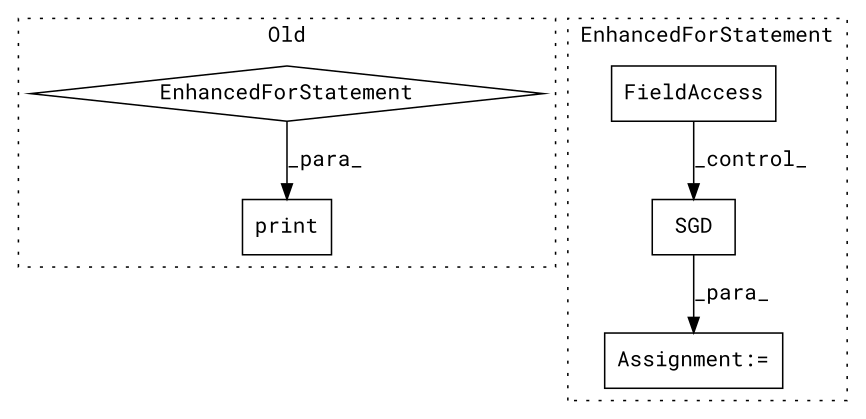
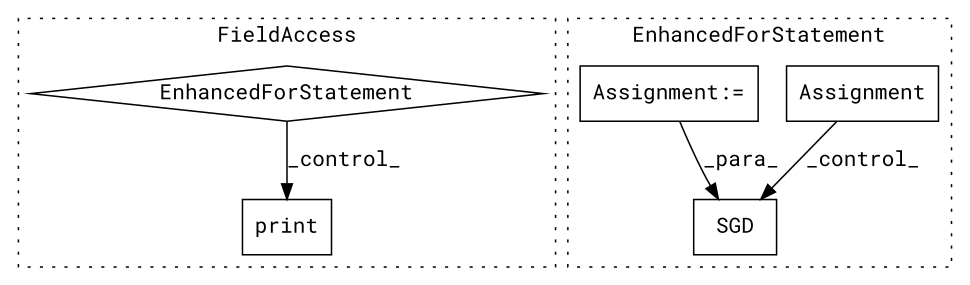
cluster "Old": label "Old" -> "FieldAccess"
node "FieldAccess": label "FieldAccess" -> "Assignment"
edge "EnhancedForStatement" -> "print": label "_para_" -> "_control_"
edge "SGD" -> "Assignment:=": reversed
